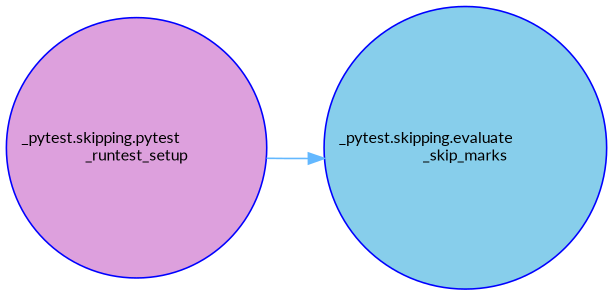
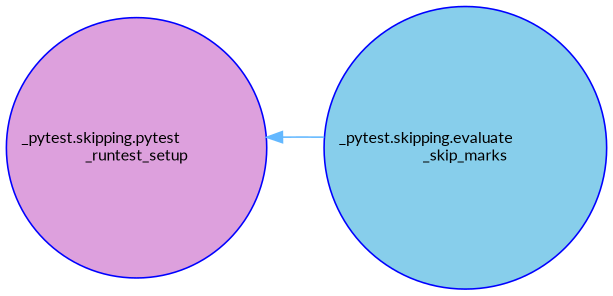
edge "_pytest.skipping.pytest _runtest_setup" -> "_pytest.skipping.evaluate _skip_marks": reversed
